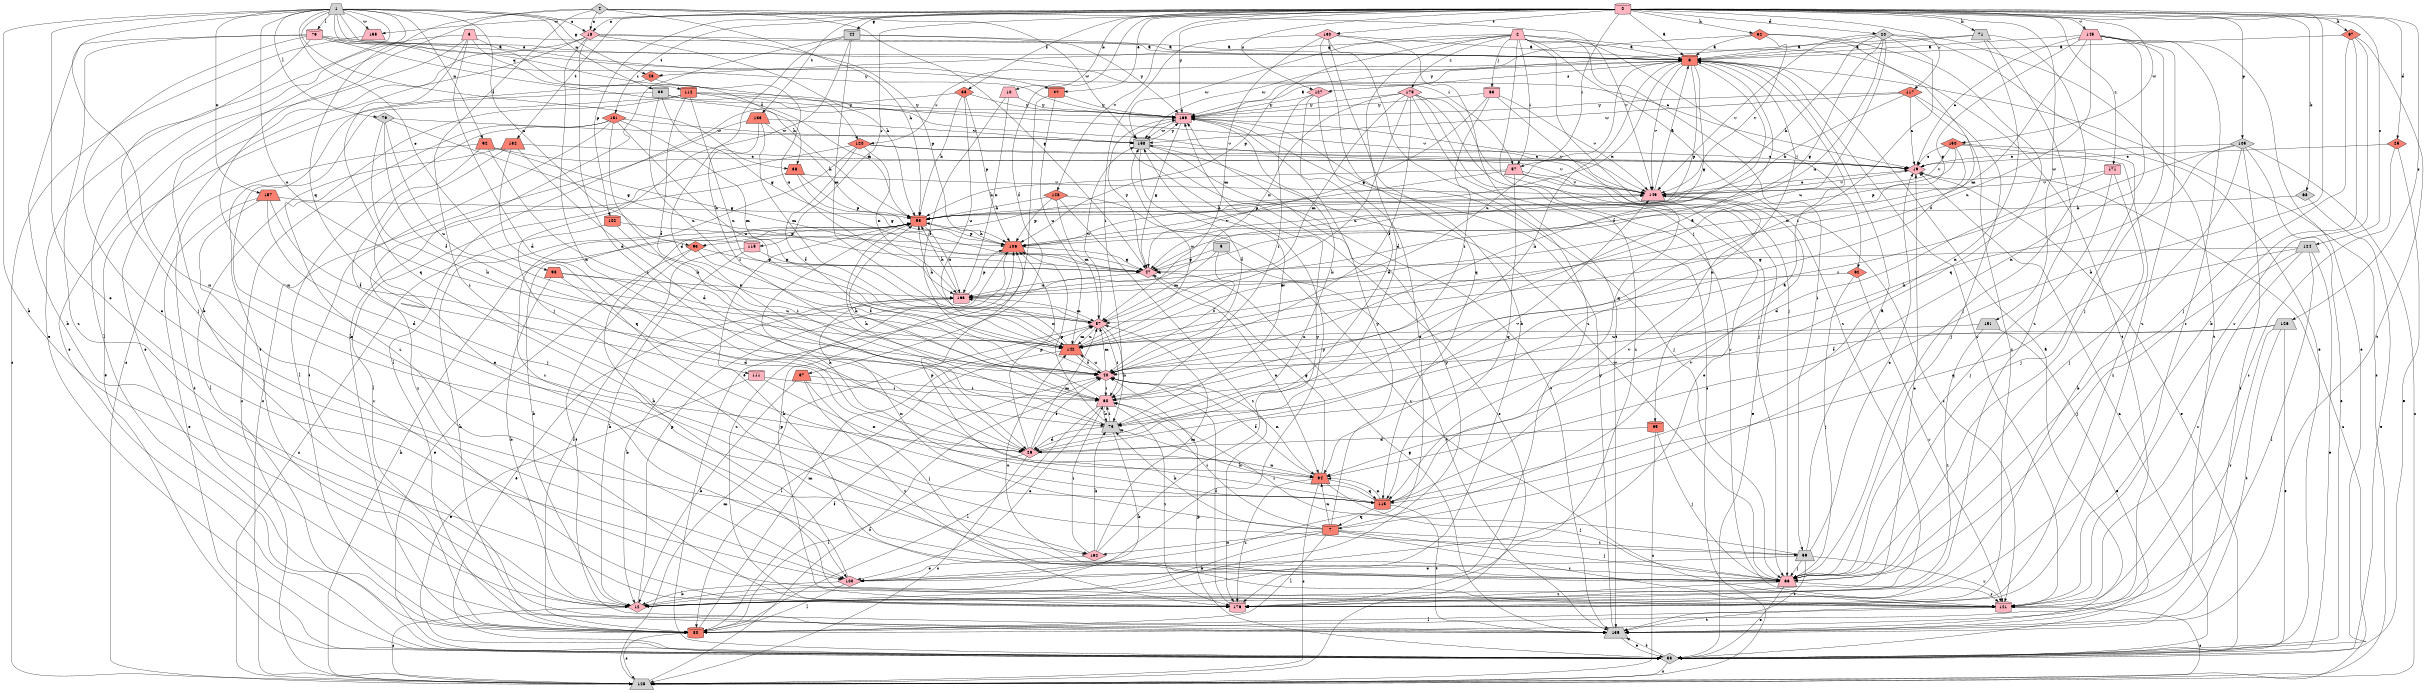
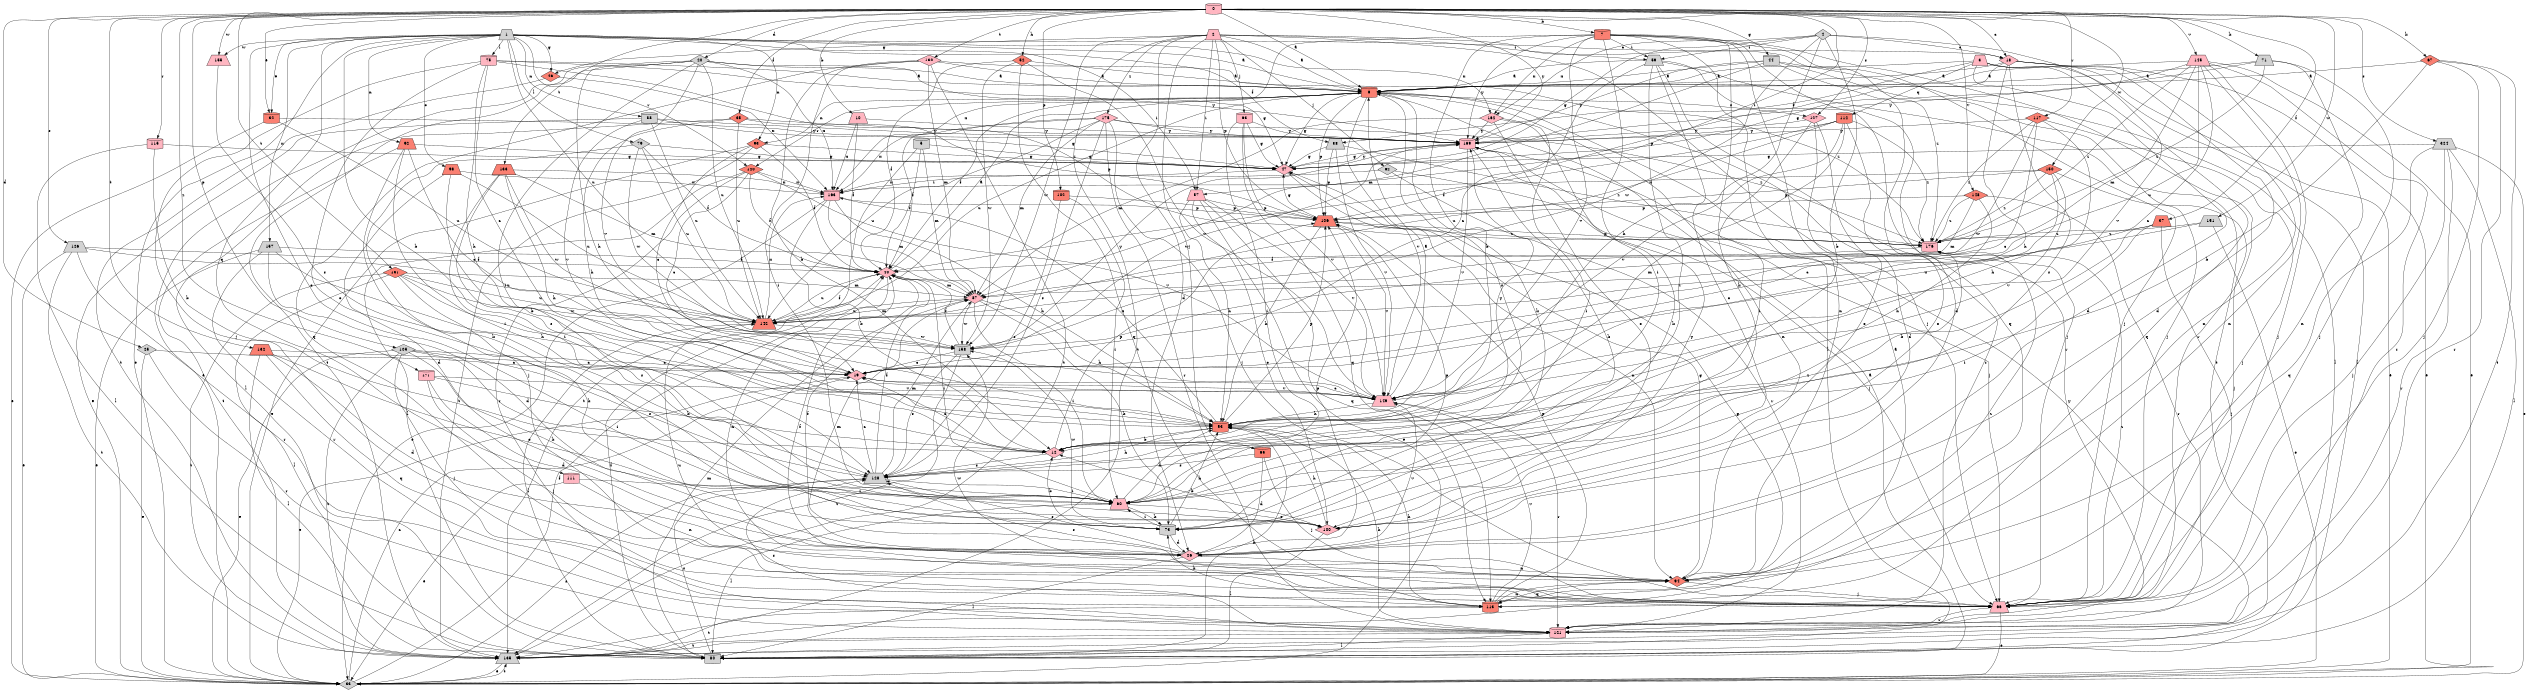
edge "169" -> "6": now "1" -> "6"
node "25": fillcolor salmon -> lightgrey
edge "112" -> "53": label "h" -> "m"
node "38": fillcolor salmon -> lightgrey
edge "133" -> "163": added, label "x"
node "157": fillcolor salmon -> lightgrey
node "68": removed
node "124": label "124" -> "324"
node "62": fillcolor salmon -> lightgrey
edge "62" -> "163": label "x" -> "i"
edge "93" -> "19": added, label "c"
edge "75" -> "12": removed, label "b"
node "73": shape trapezium -> cylinder
node "94": shape trapezium -> diamond
edge "128" -> "60": added, label "i"
edge "113" -> "7": reversed
edge "33" -> "40": label "p" -> "f"
node "80": fillcolor salmon -> lightgrey
